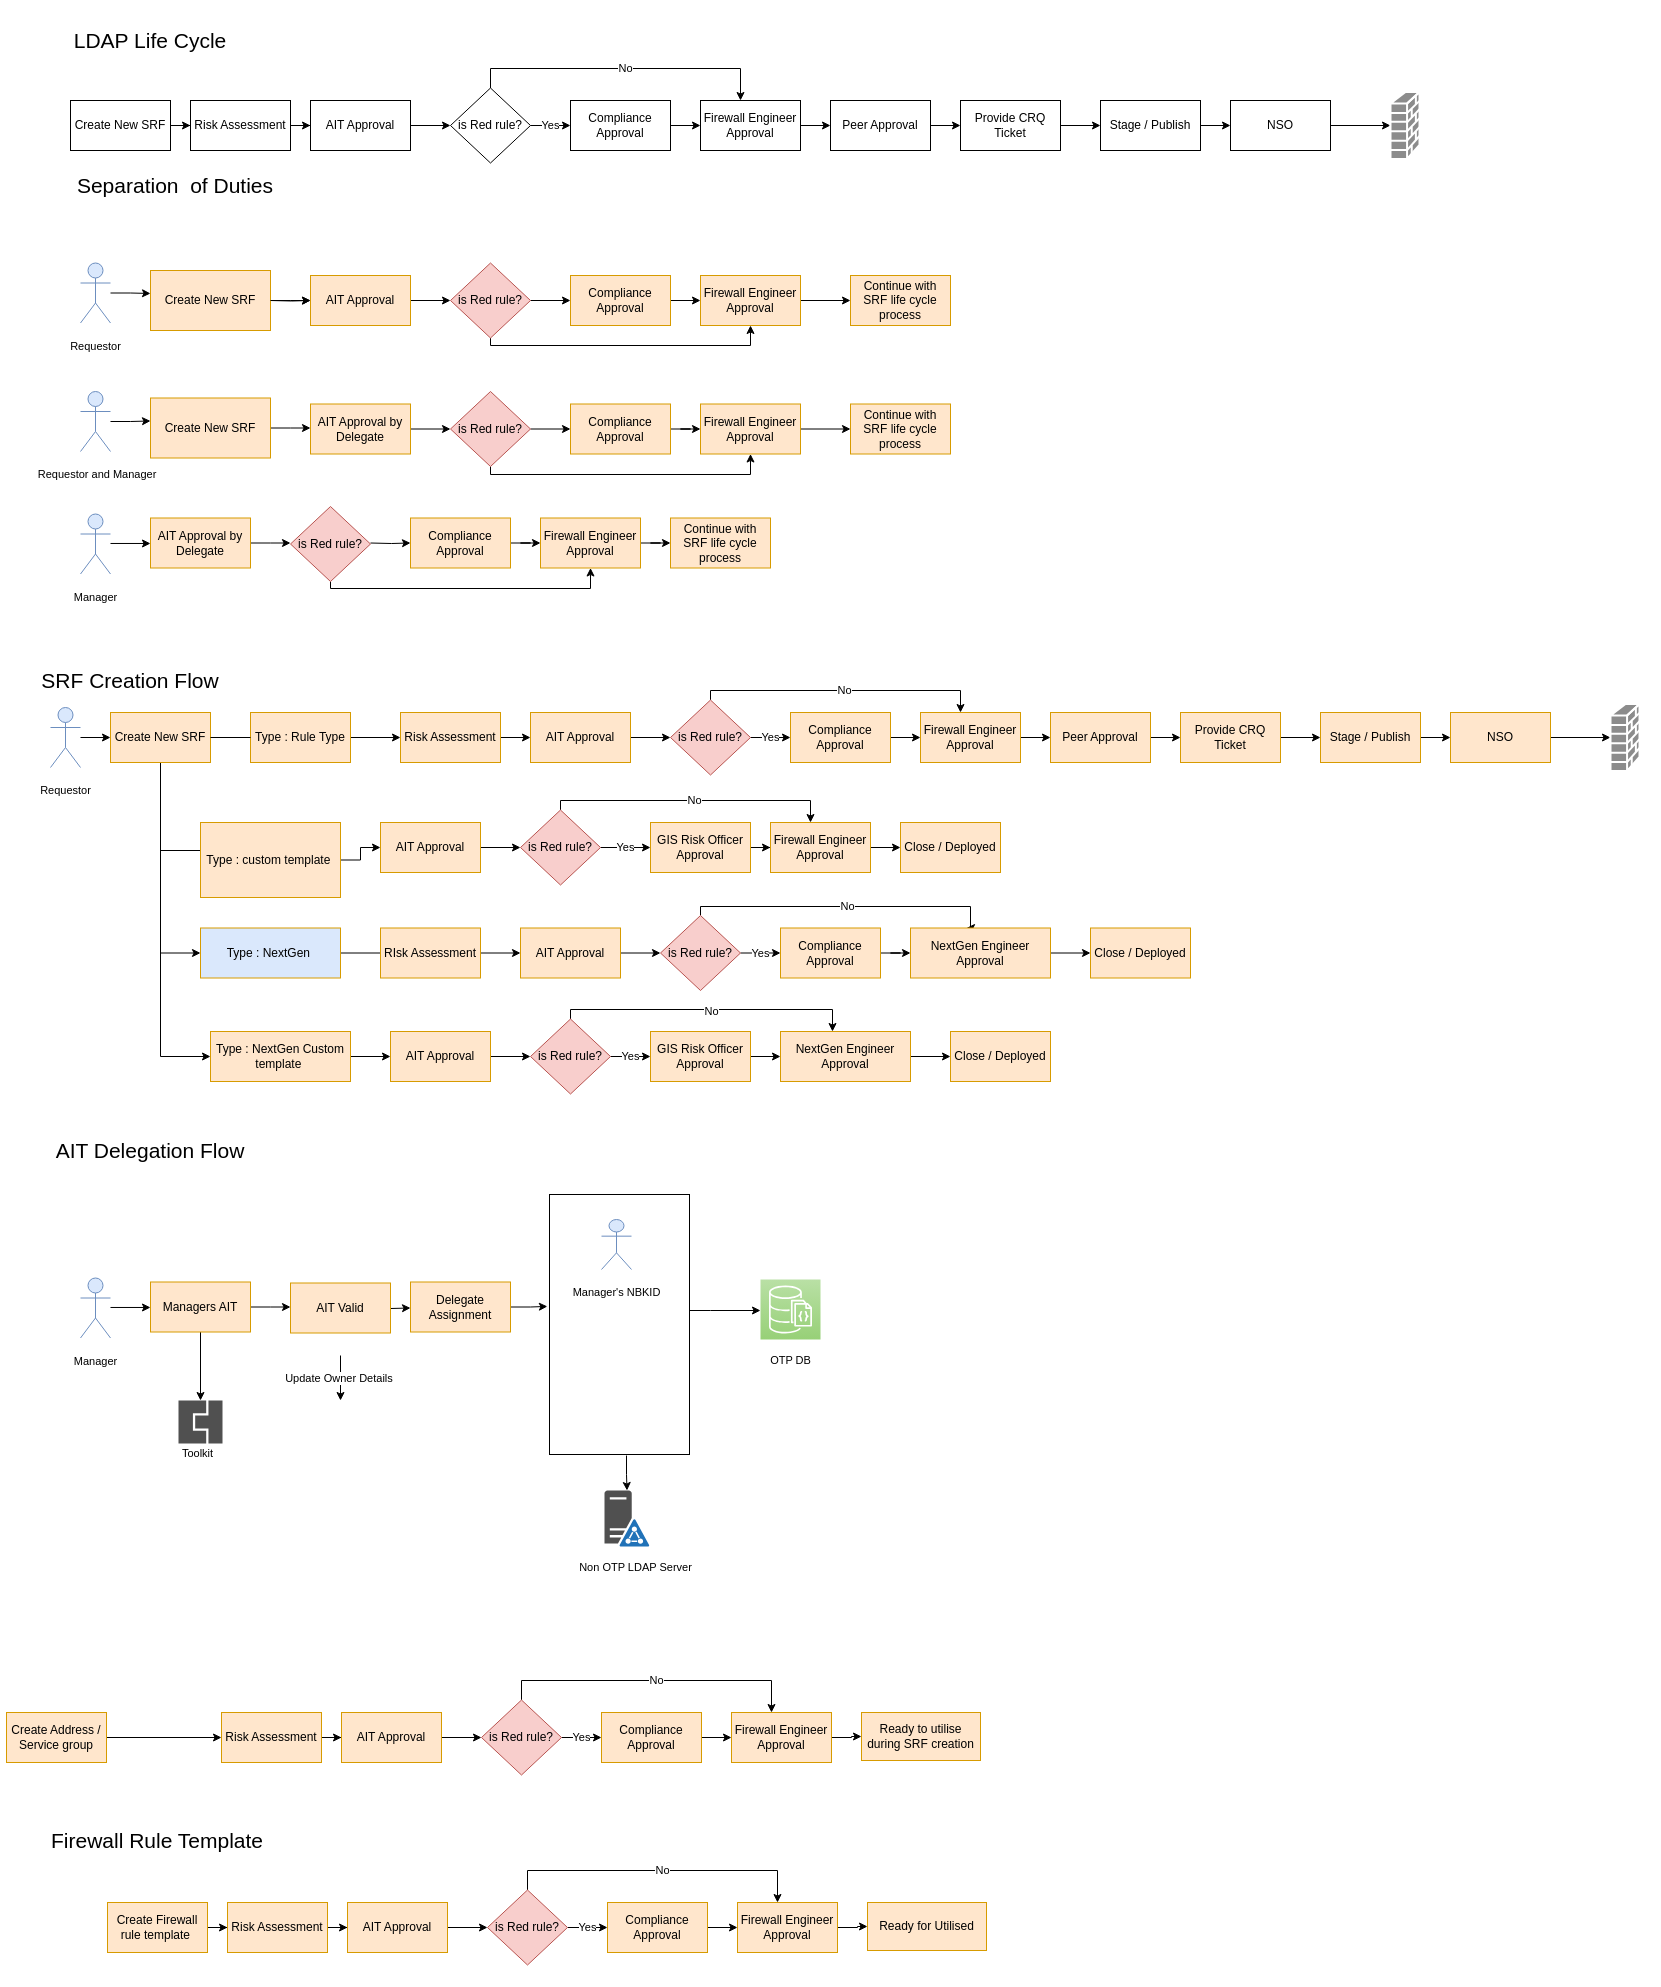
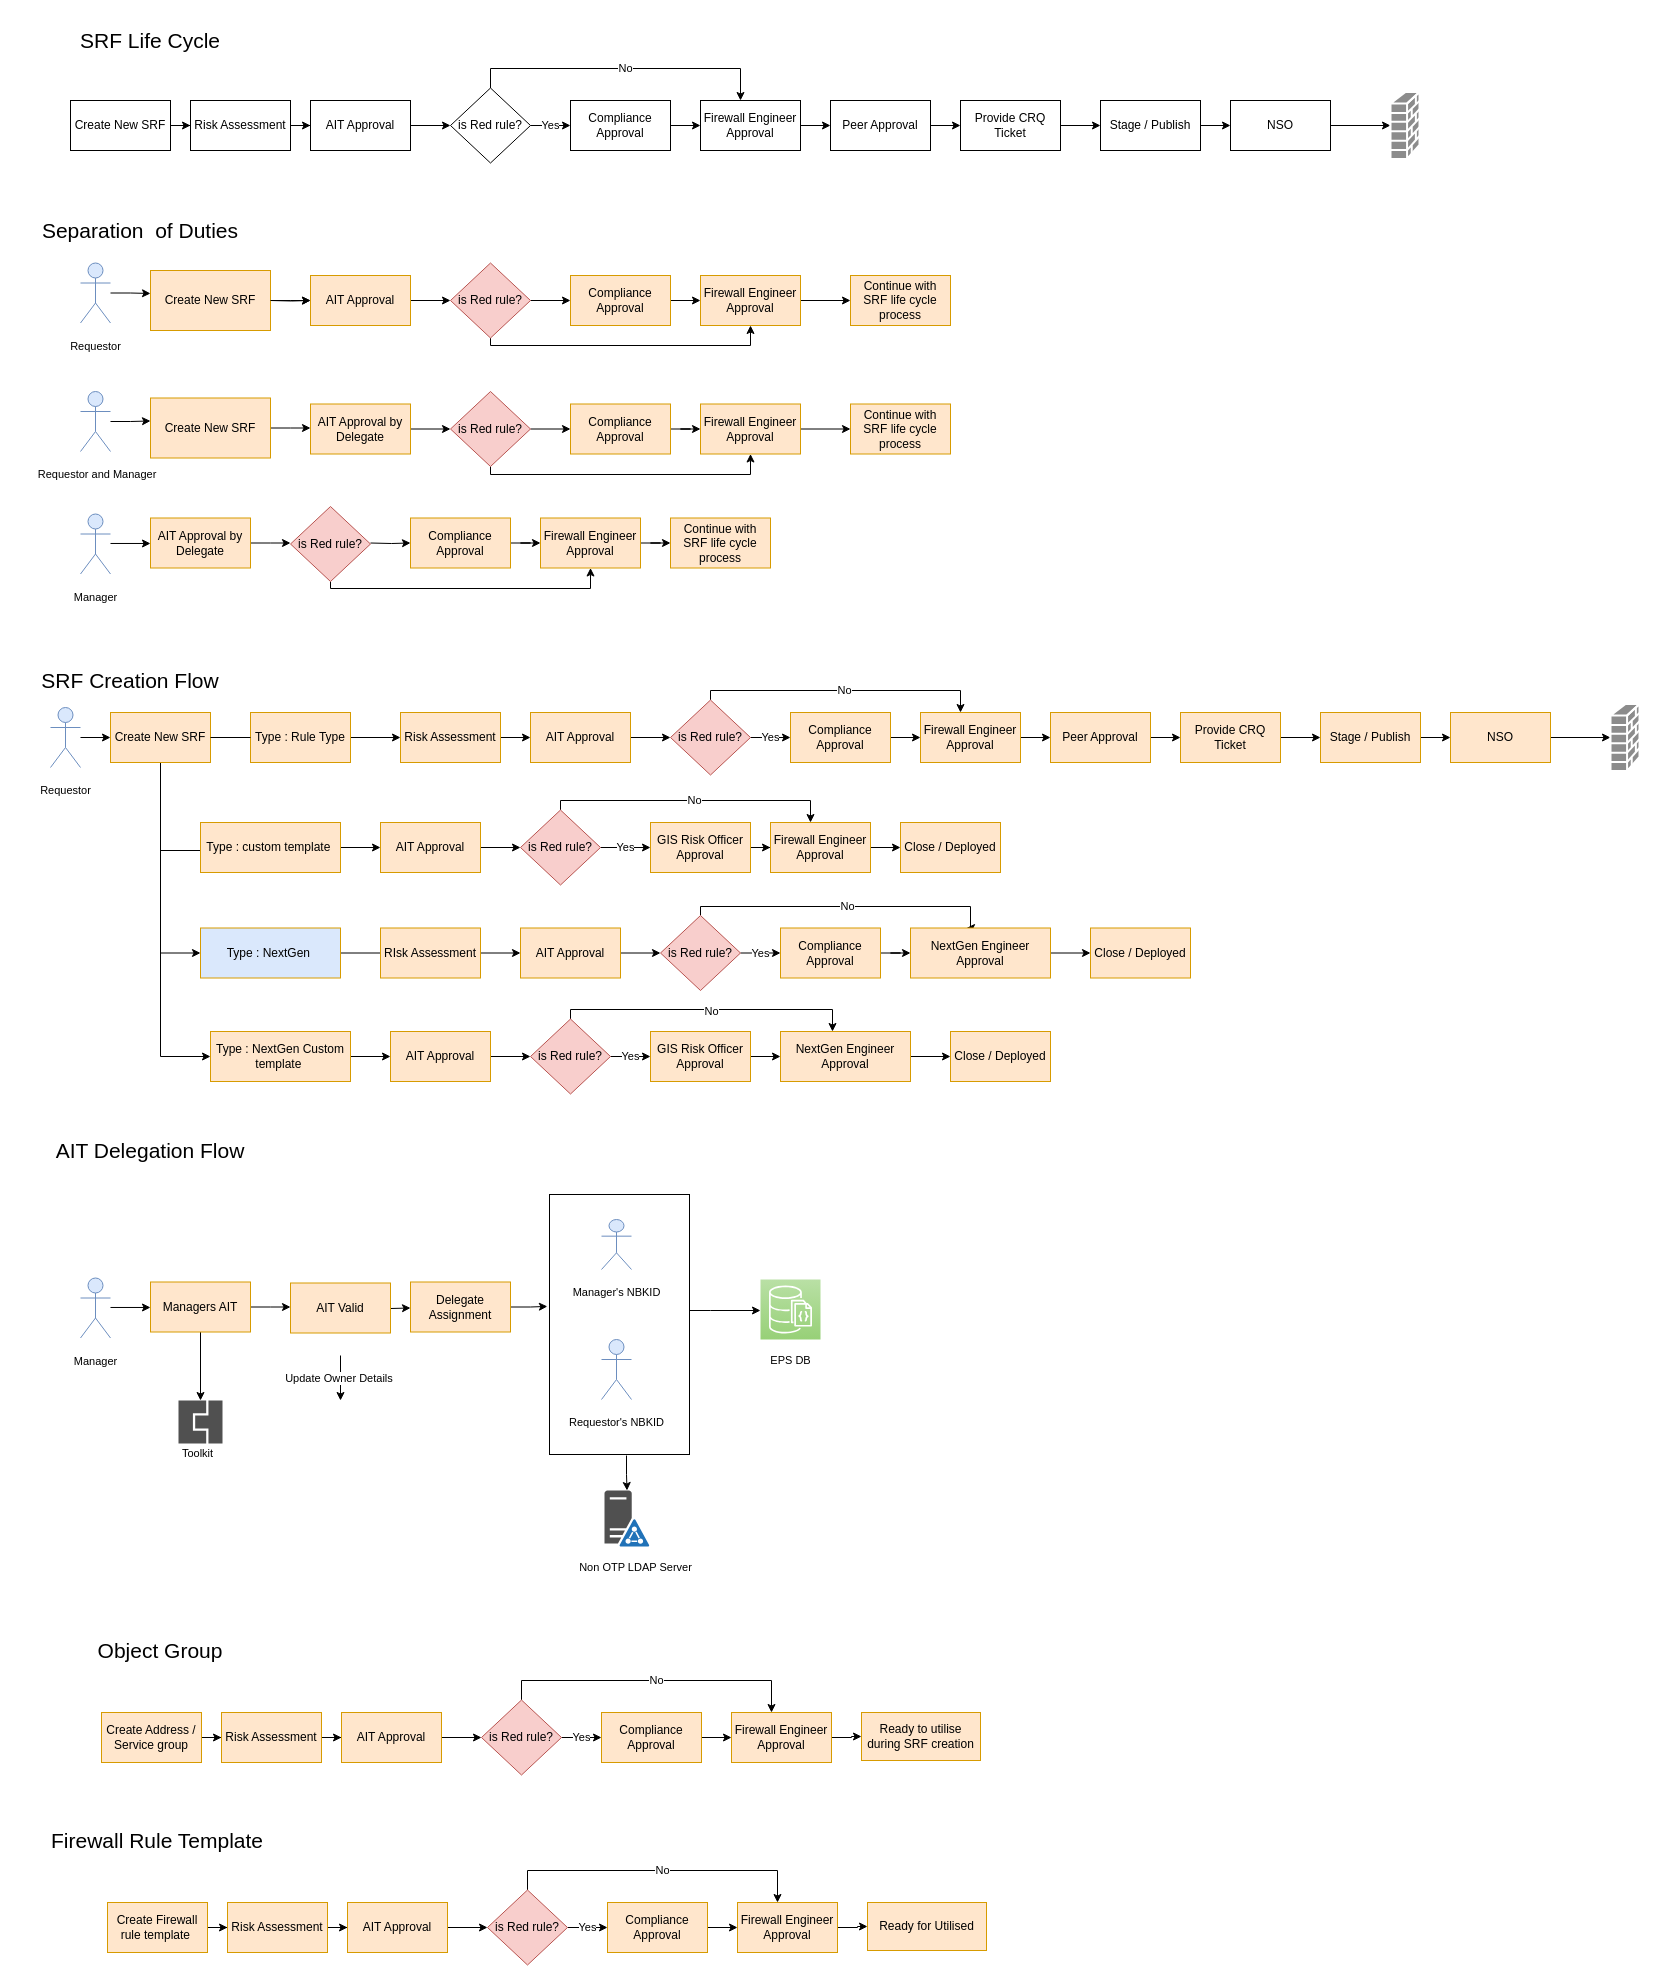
node "LDAP Life Cycle": label "LDAP Life Cycle" -> "SRF Life Cycle"
node "Separation of Duties": moved (176, 186) -> (141, 231)
node "Type : custom template": size 140x75 -> 140x50
node "OTP DB": label "OTP DB" -> "EPS DB"
node "Requestor's NBKID": added
node "Object Group": added
node "Create Address / Service group": moved (57, 1738) -> (152, 1738)
